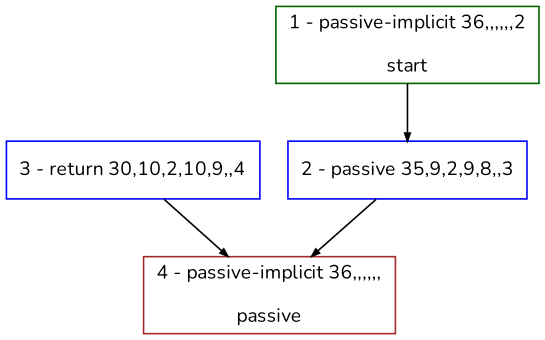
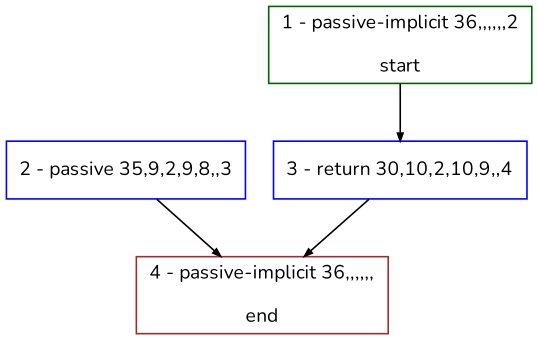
edge "1 - passive-implicit 36,,,,,,2 start" -> "2 - passive 35,9,2,9,8,,3": now "1 - passive-implicit 36,,,,,,2 start" -> "3 - return 30,10,2,10,9,,4"
node "4 - passive-implicit 36,,,,,, passive": label "4 - passive-implicit 36,,,,,, passive" -> "4 - passive-implicit 36,,,,,, end"
